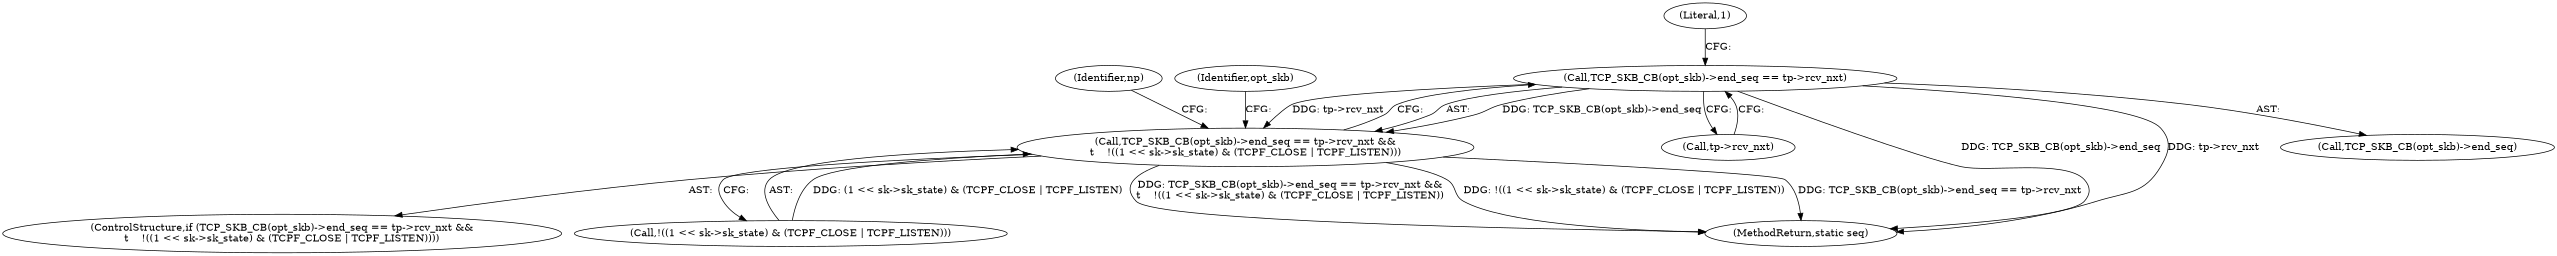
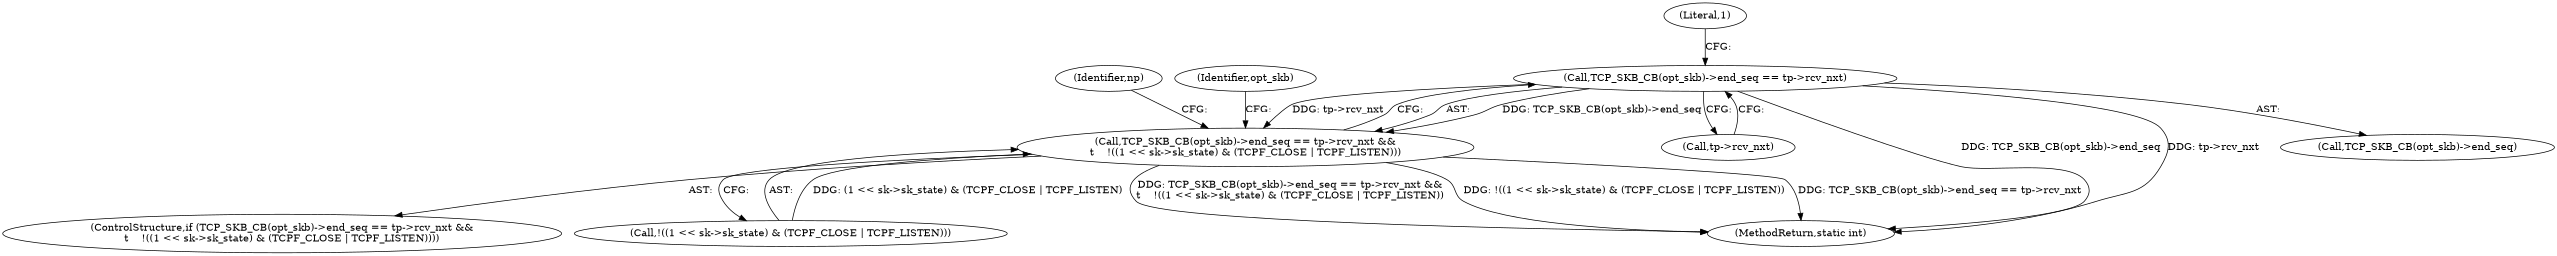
node "(MethodReturn,static seq)": label "(MethodReturn,static seq)" -> "(MethodReturn,static int)"
